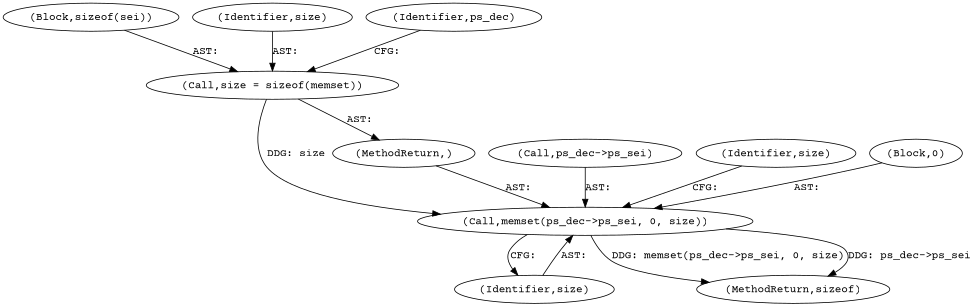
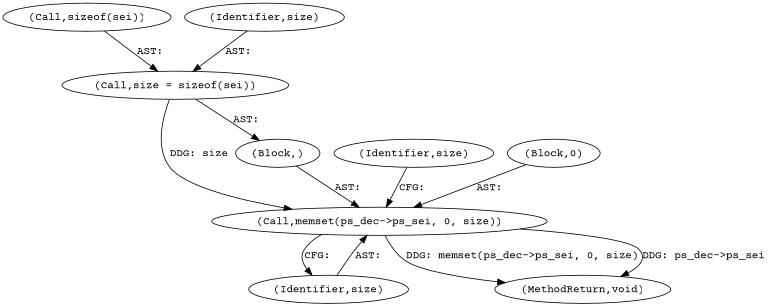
node "(Block,sizeof(sei))": label "(Block,sizeof(sei))" -> "(Call,sizeof(sei))"
node "(Identifier,ps_dec)": removed
node "(Call,size = sizeof(memset))": label "(Call,size = sizeof(memset))" -> "(Call,size = sizeof(sei))"
node "(MethodReturn,)": label "(MethodReturn,)" -> "(Block,)"
node "(Call,ps_dec->ps_sei)": removed
node "(MethodReturn,sizeof)": label "(MethodReturn,sizeof)" -> "(MethodReturn,void)"
